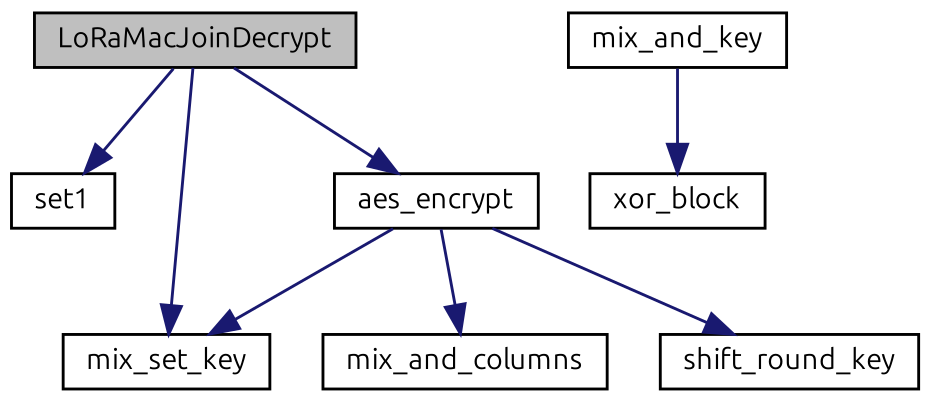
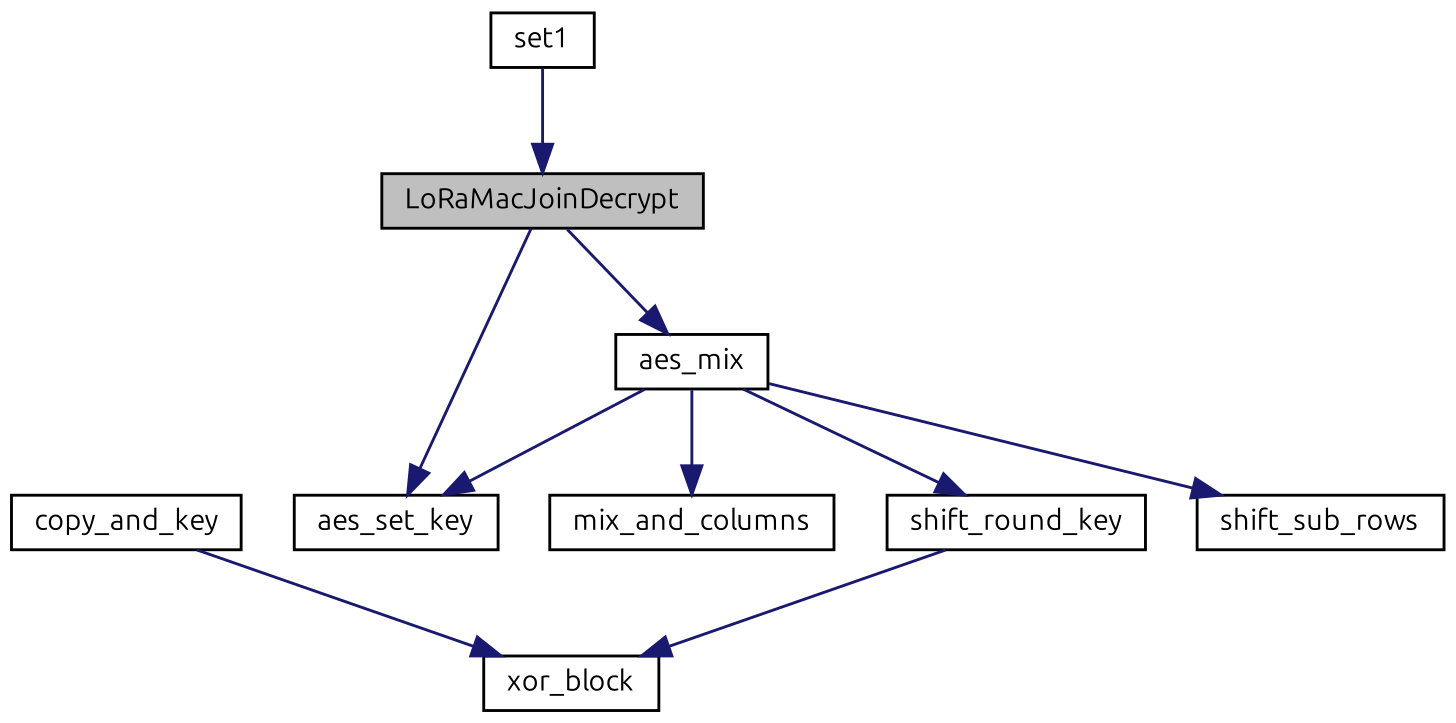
node "mix_and_key": label "mix_and_key" -> "copy_and_key"
edge "LoRaMacJoinDecrypt" -> "set1": reversed
node "aes_encrypt": label "aes_encrypt" -> "aes_mix"
node "mix_set_key": label "mix_set_key" -> "aes_set_key"
node "shift_sub_rows": added
edge "shift_round_key" -> "xor_block": added
